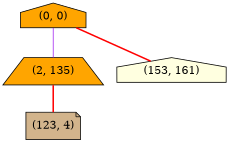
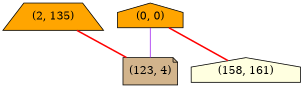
edge "(0, 0)" -- "(2, 135)": now "(0, 0)" -- "(123, 4)"
node "(153, 161)": label "(153, 161)" -> "(158, 161)"
